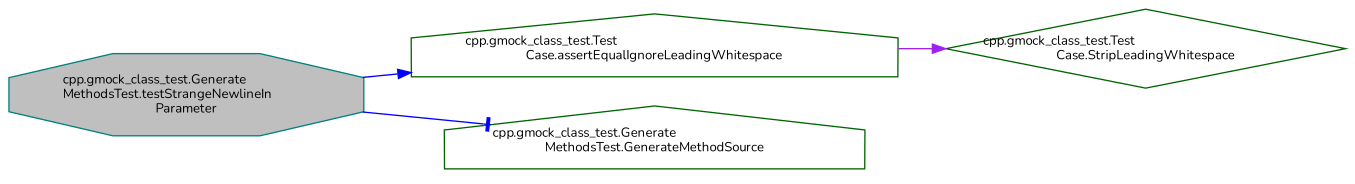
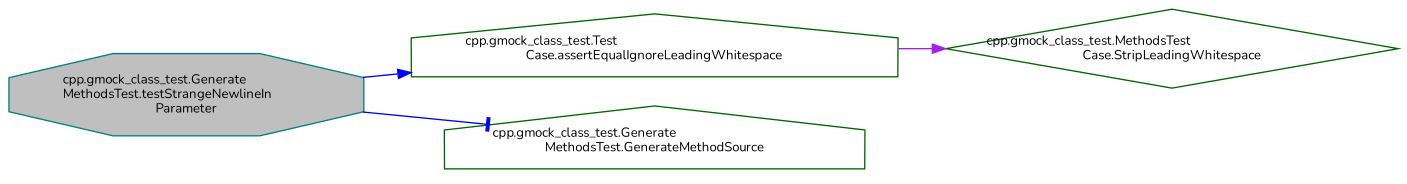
node "cpp.gmock_class_test.Test Case.StripLeadingWhitespace": label "cpp.gmock_class_test.Test Case.StripLeadingWhitespace" -> "cpp.gmock_class_test.MethodsTest Case.StripLeadingWhitespace"
